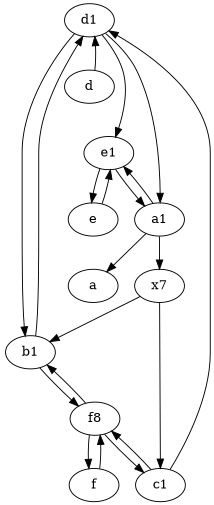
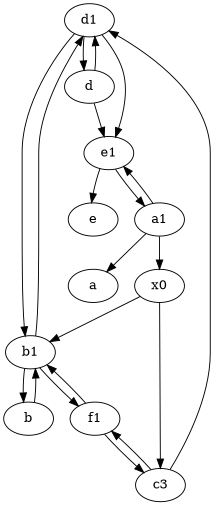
edge "d1" -> "a1": now "d1" -> "d"
edge "e" -> "e1": now "d" -> "e1"
node "x7": label "x7" -> "x0"
node "b": added
node "f8": label "f8" -> "f1"
node "f": removed
node "c1": label "c1" -> "c3"
